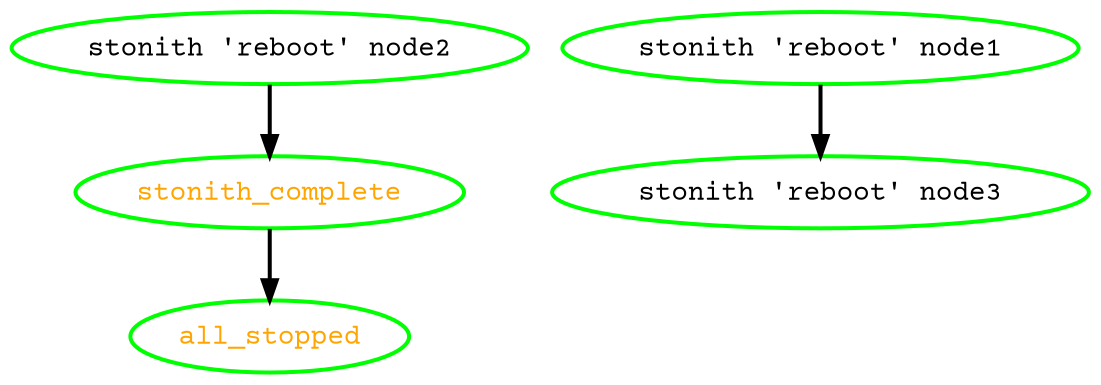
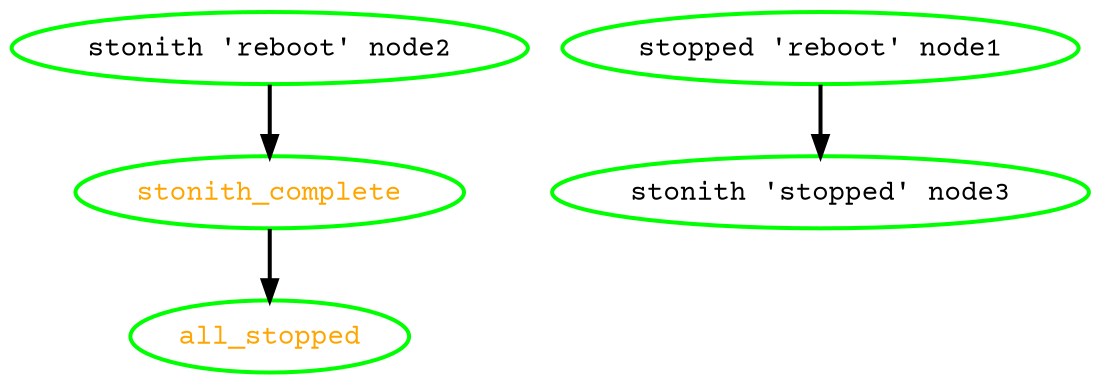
node "stonith 'reboot' node1": label "stonith 'reboot' node1" -> "stopped 'reboot' node1"
node "stonith 'reboot' node3": label "stonith 'reboot' node3" -> "stonith 'stopped' node3"
